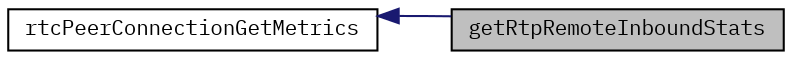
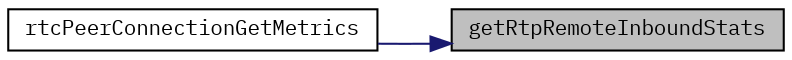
edge "getRtpRemoteInboundStats" -> "rtcPeerConnectionGetMetrics": reversed
